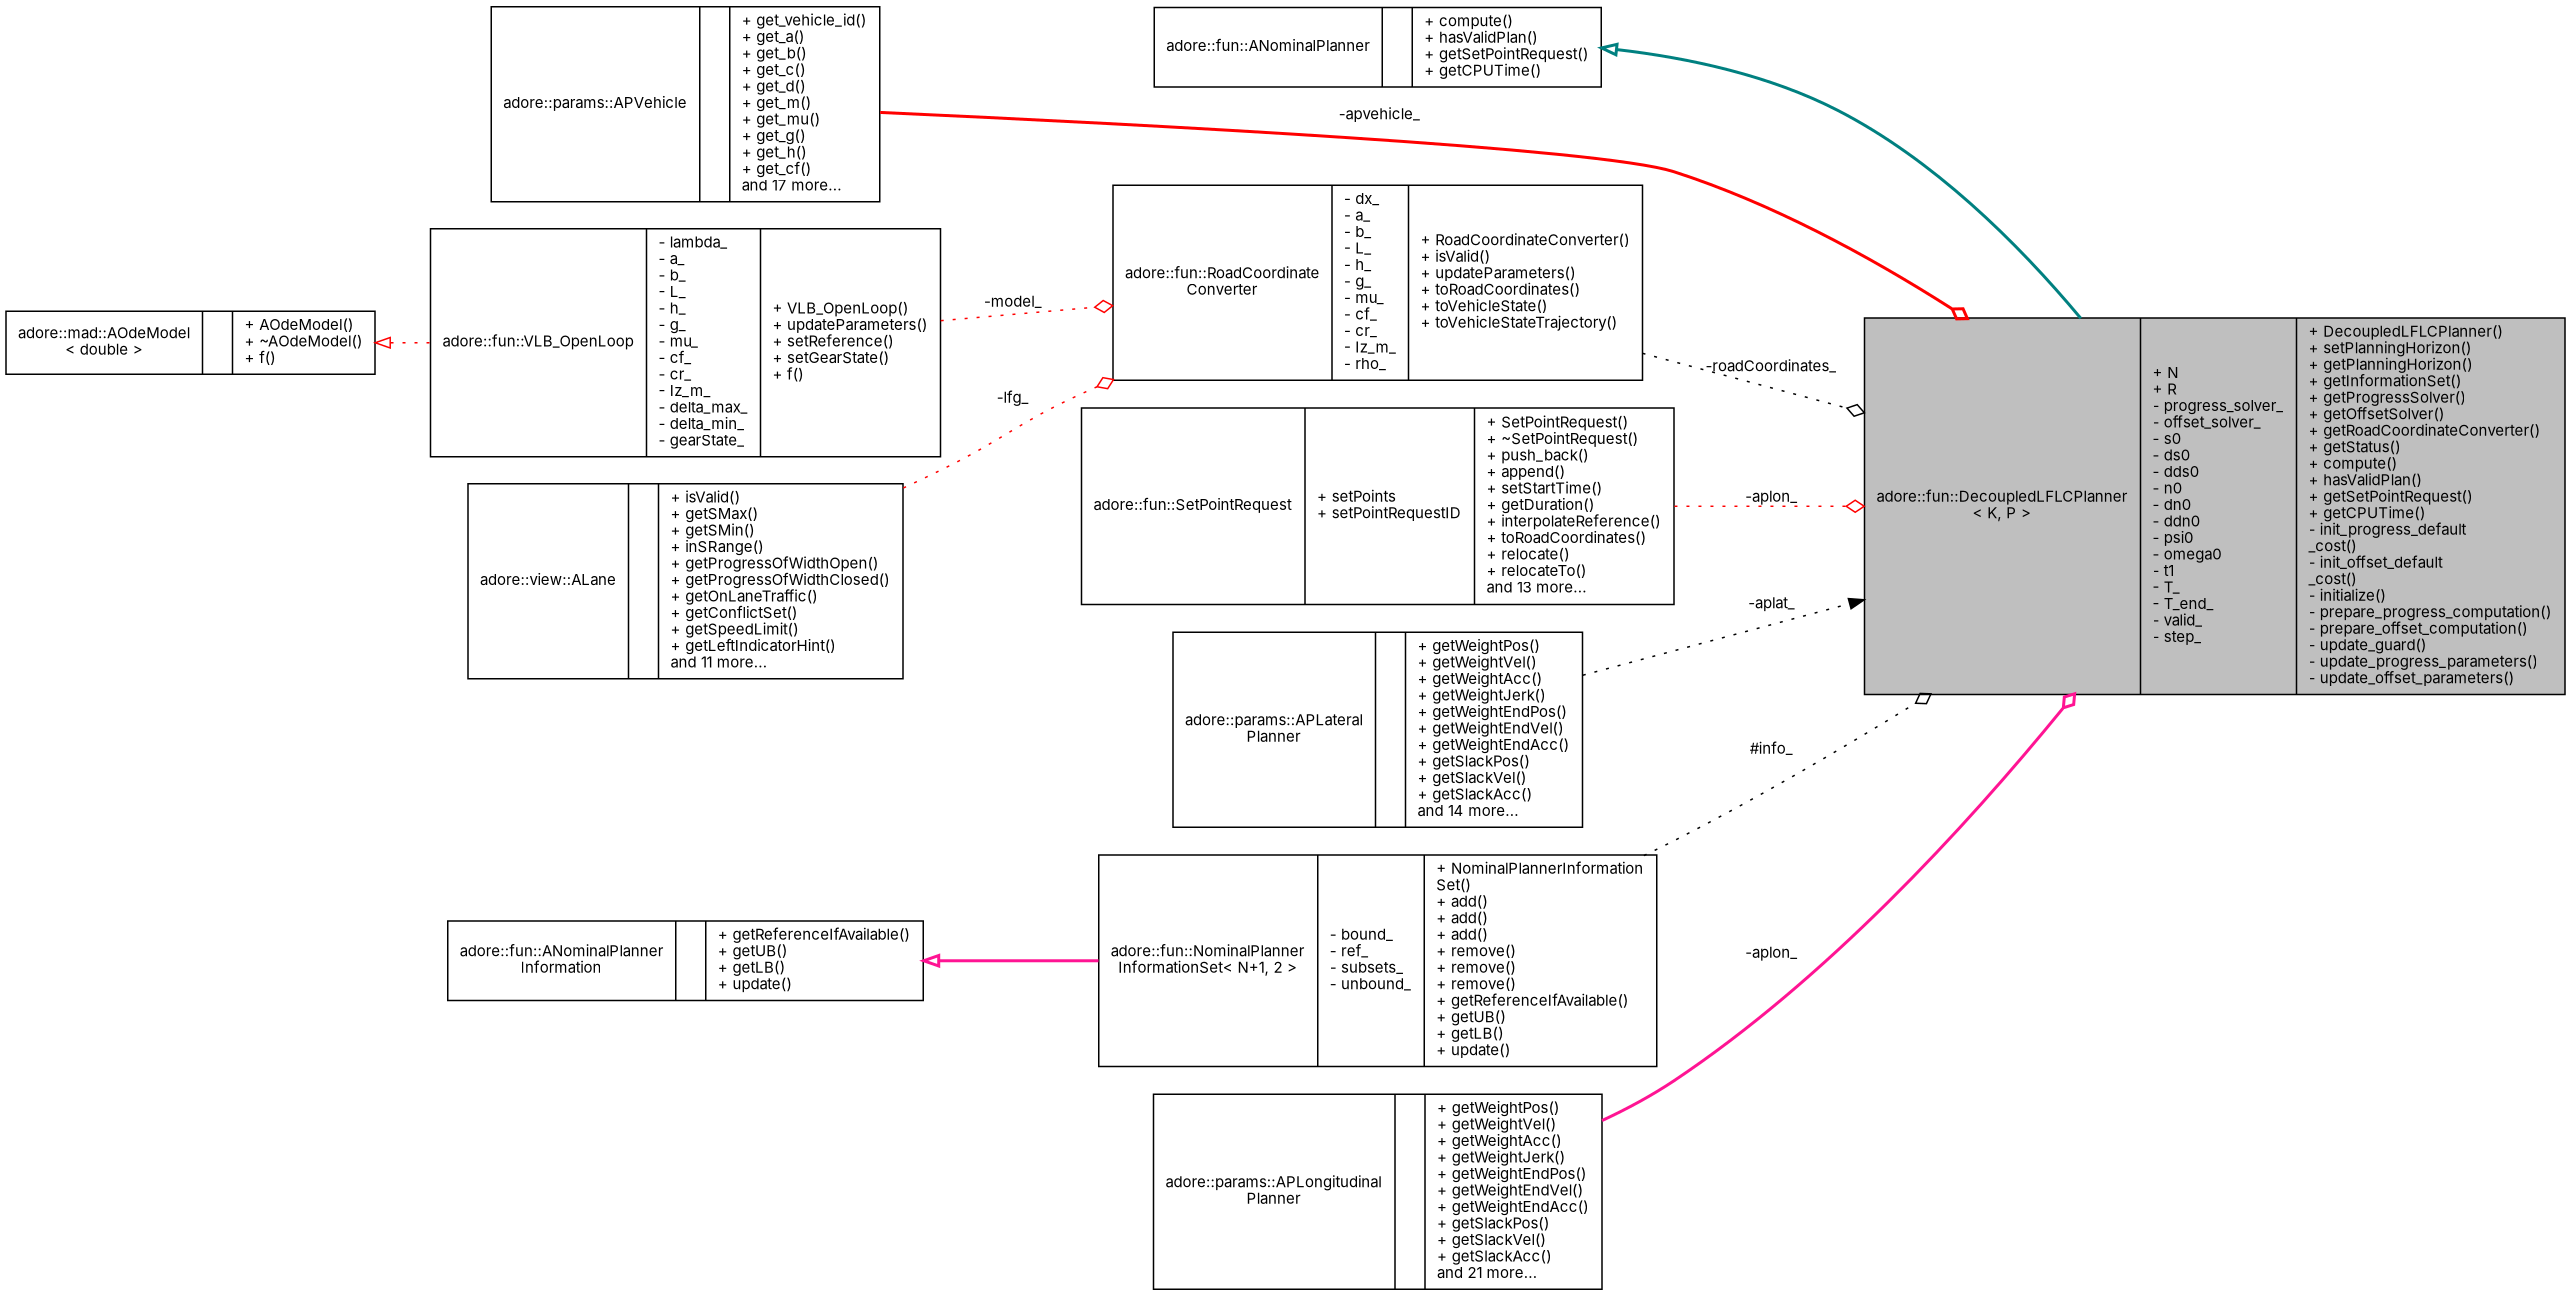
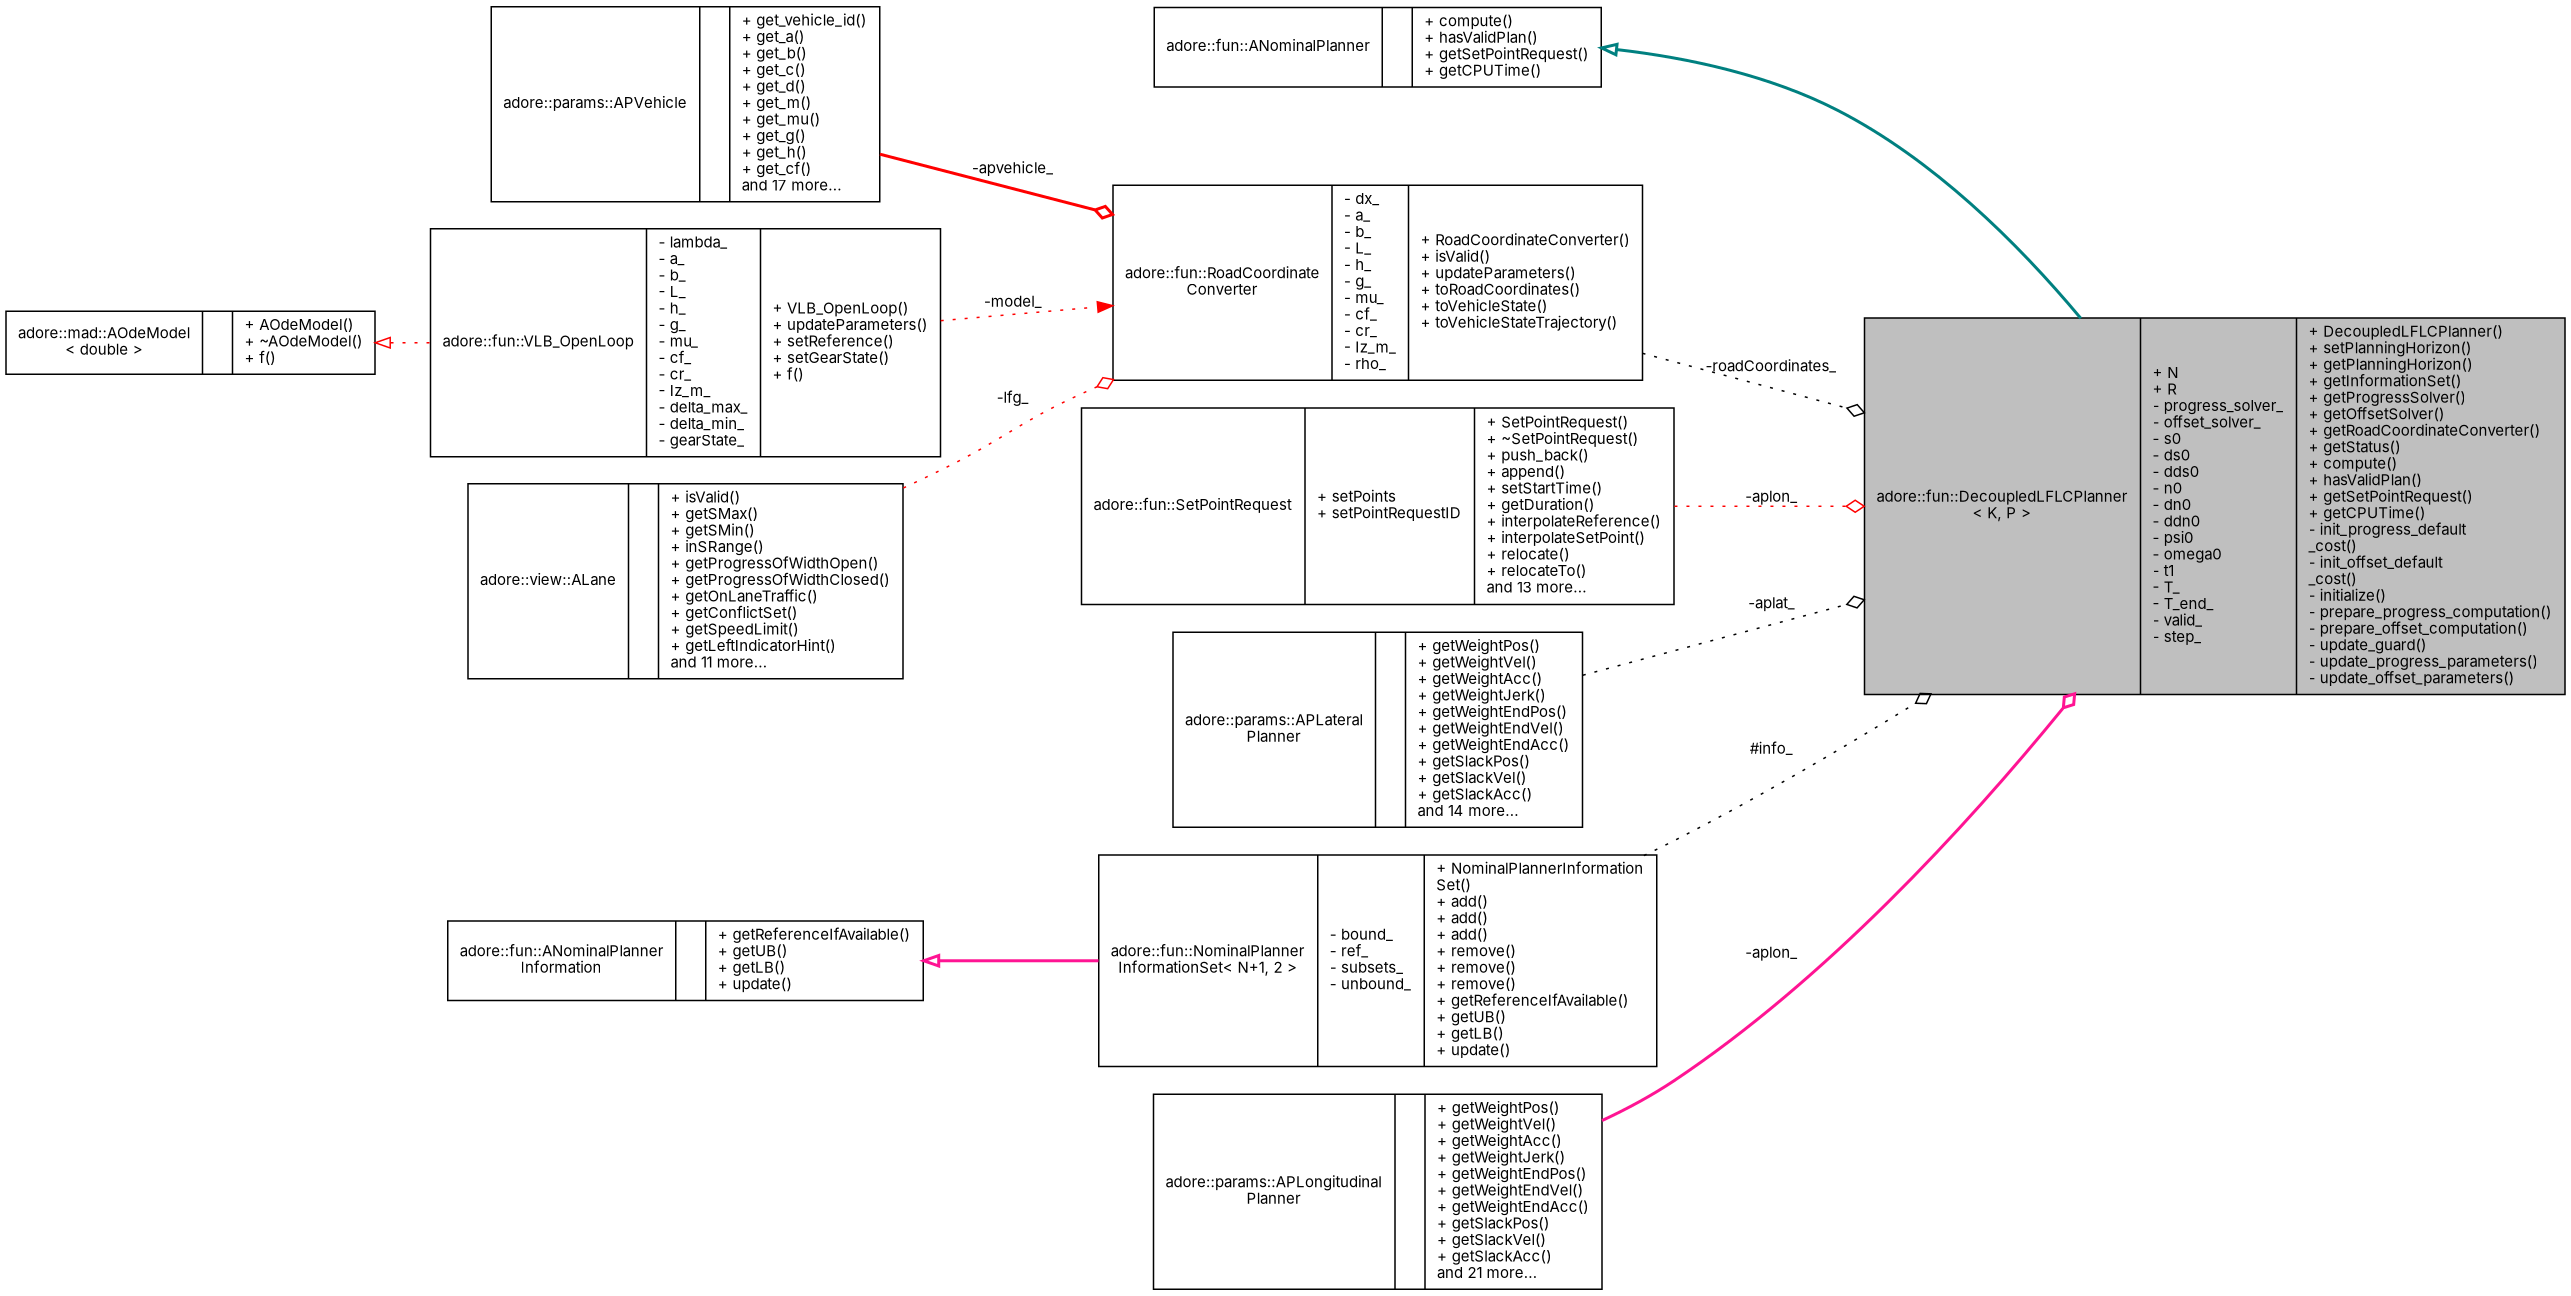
edge "adore::params::APVehicle" -> "adore::fun::DecoupledLFLCPlanner": now "adore::params::APVehicle" -> "adore::fun::RoadCoordinate"
edge "adore::fun::VLB_OpenLoop" -> "adore::fun::RoadCoordinate": arrowhead odiamond -> normal
node "adore::fun::SetPointRequest": text "+ toRoadCoordinates()" -> "+ interpolateSetPoint()"
edge "adore::params::APLateral" -> "adore::fun::DecoupledLFLCPlanner": arrowhead normal -> odiamond
